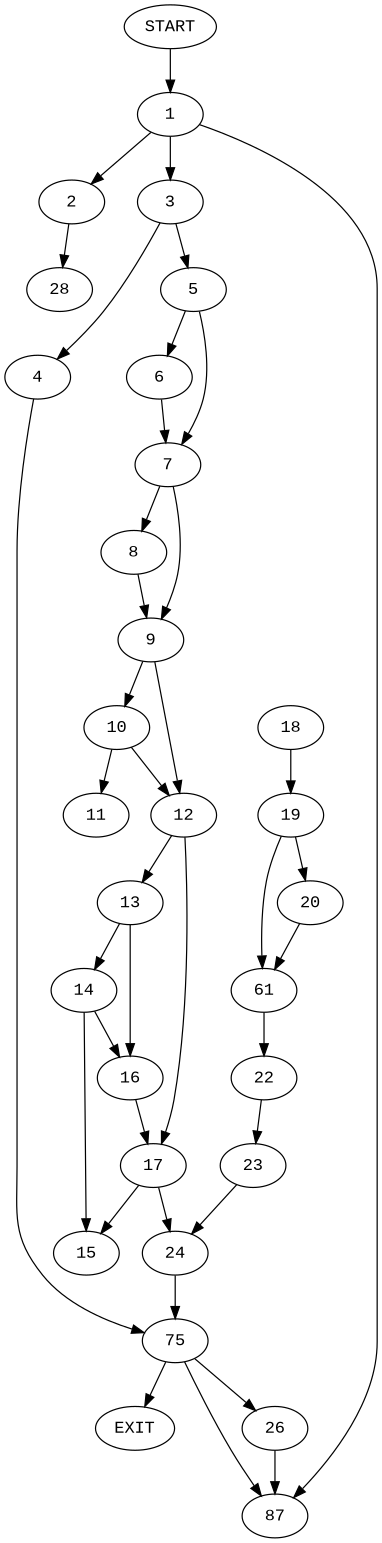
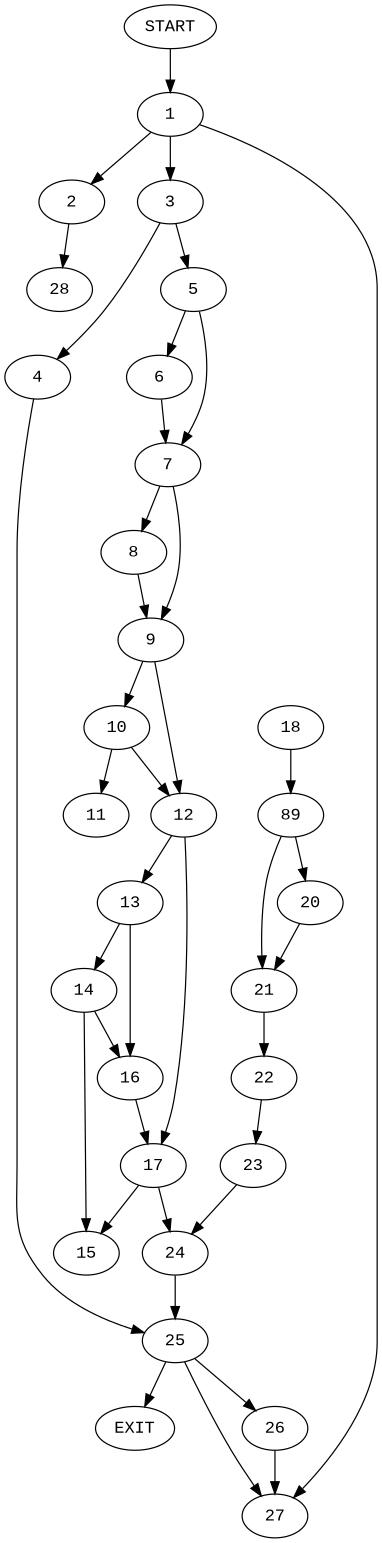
node "19": label "19" -> "89"
node "61": label "61" -> "21"
node "75": label "75" -> "25"
node "87": label "87" -> "27"
